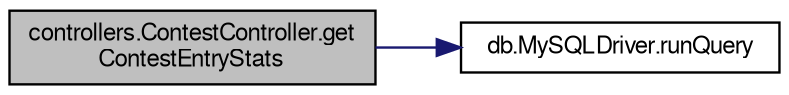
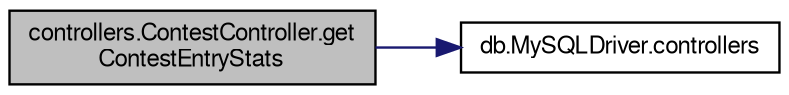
node "db.MySQLDriver.runQuery": label "db.MySQLDriver.runQuery" -> "db.MySQLDriver.controllers"
